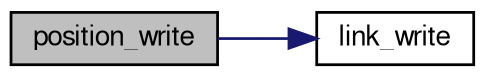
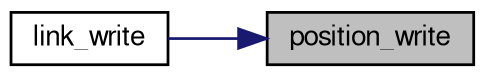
edge "position_write" -> "link_write": reversed
